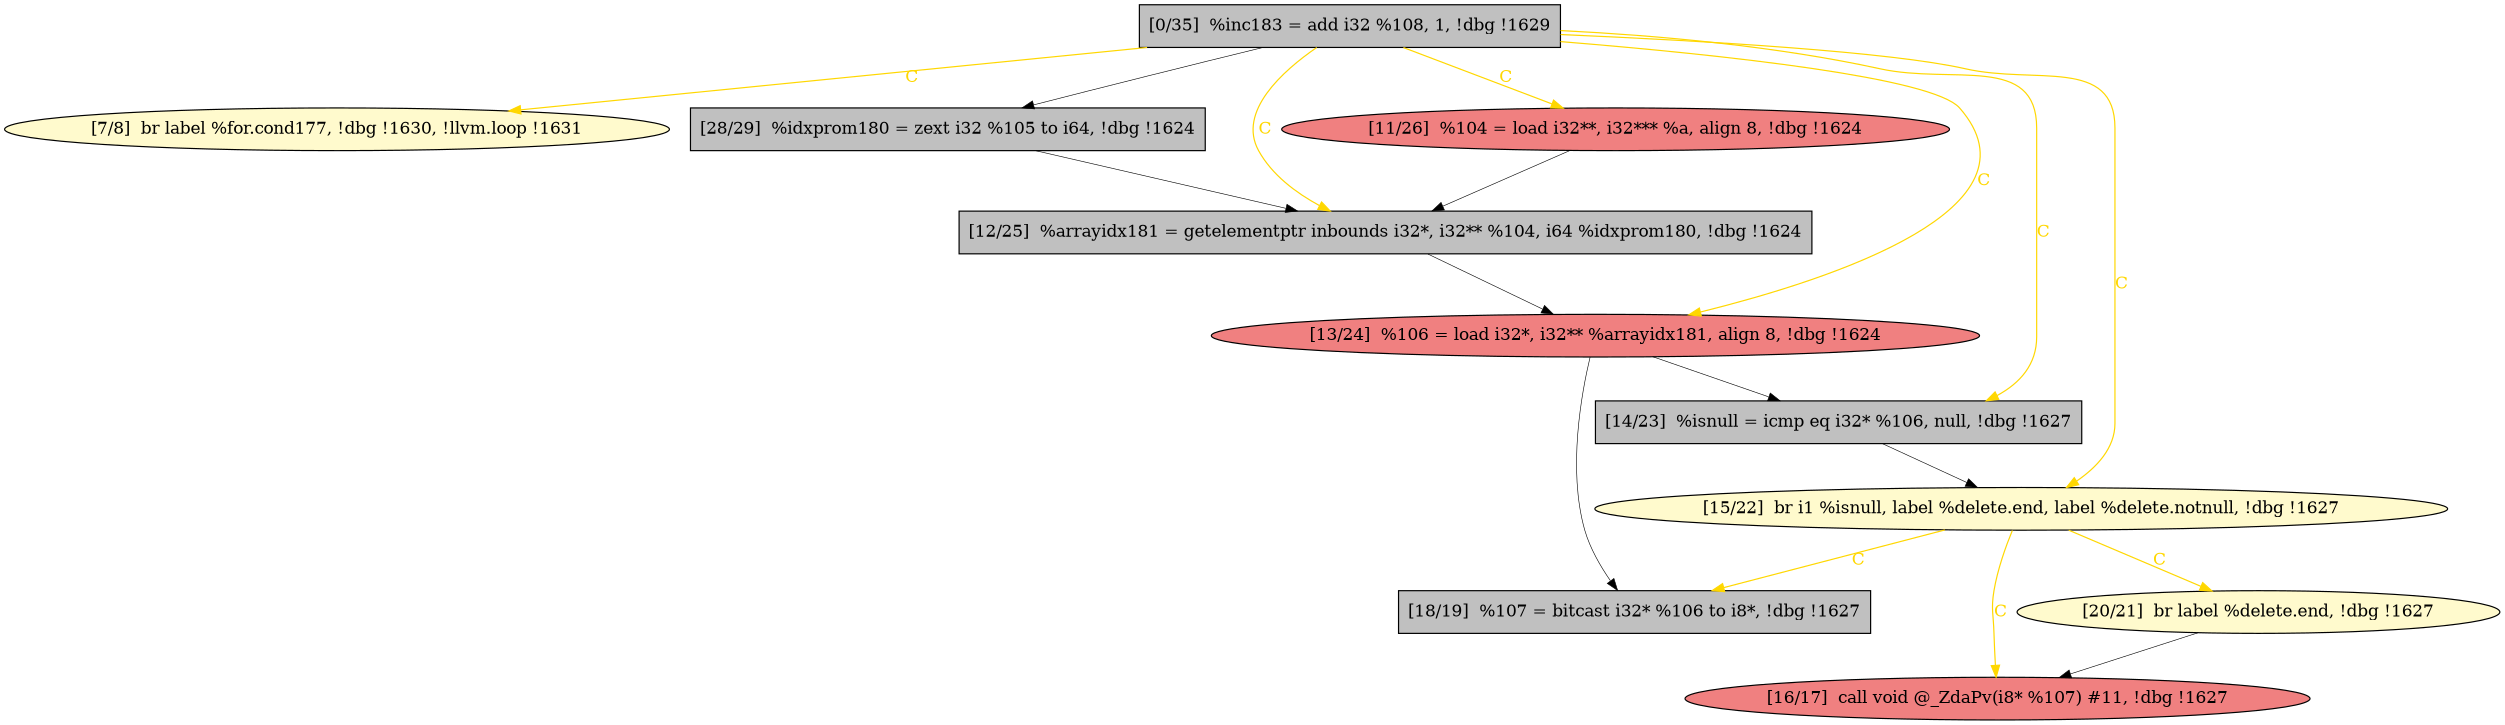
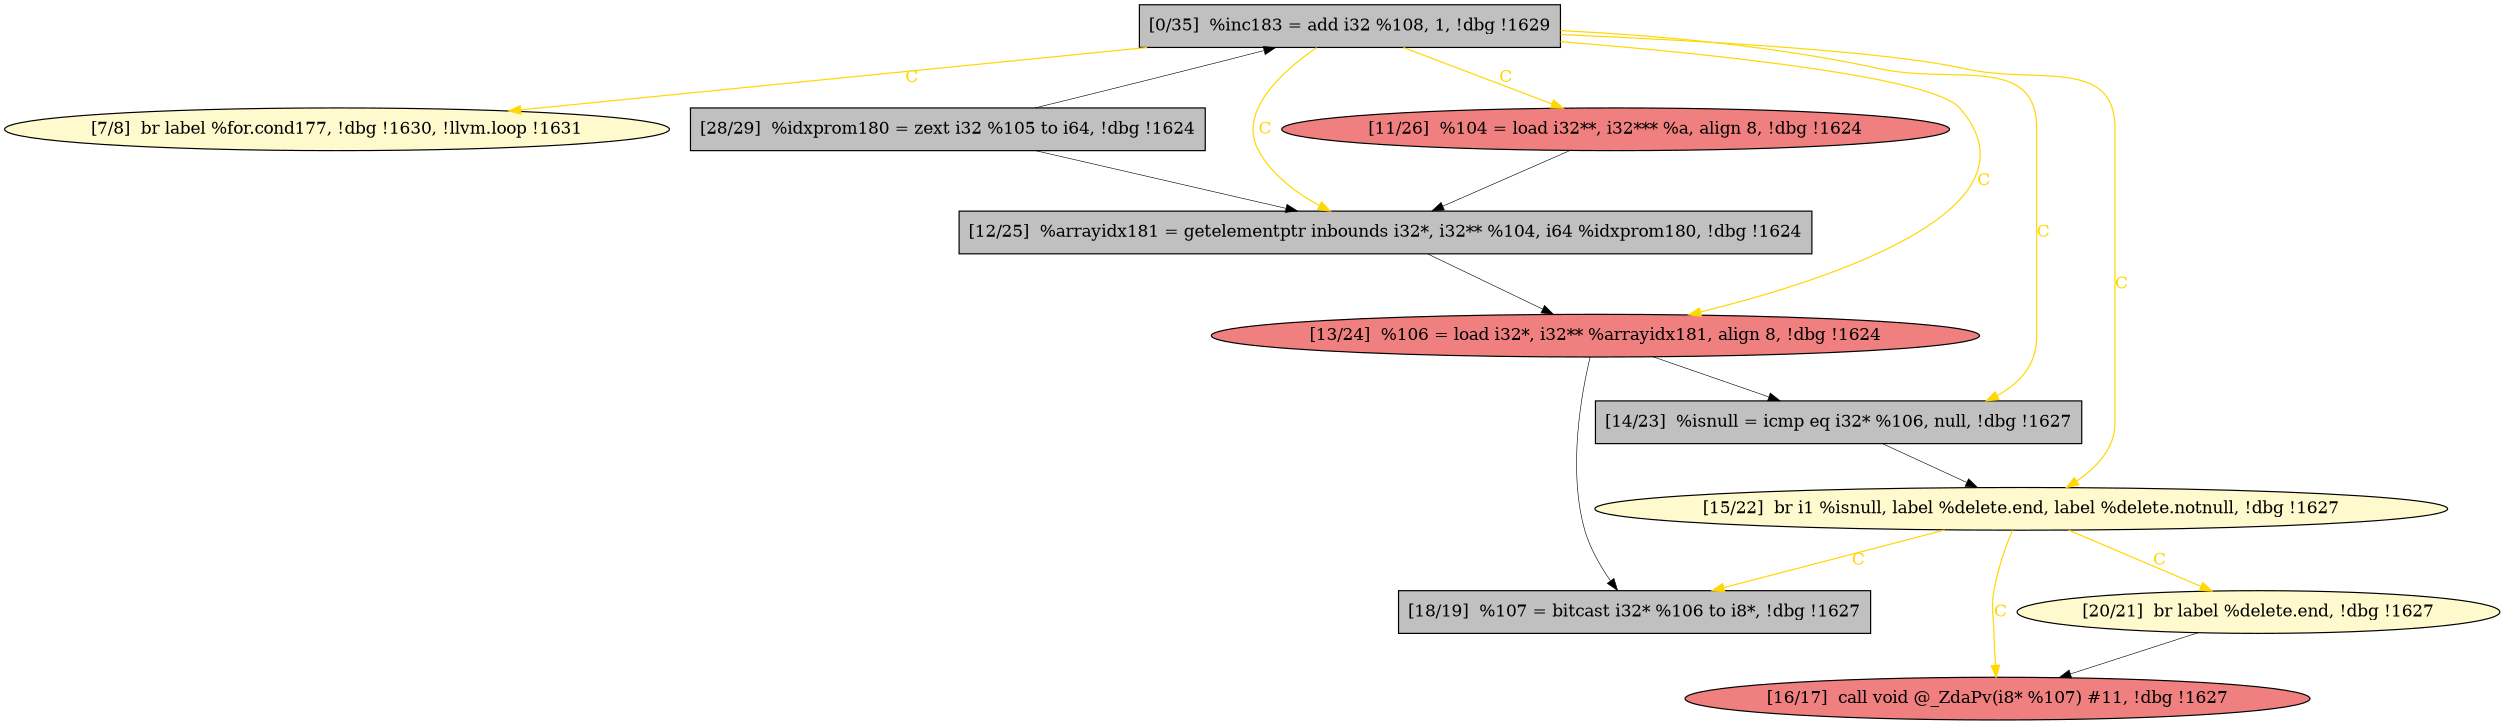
edge "[0/35]  %inc183 = add i32 %108, 1, !dbg !1629" -> "[28/29]  %idxprom180 = zext i32 %105 to i64, !dbg !1624": reversed
